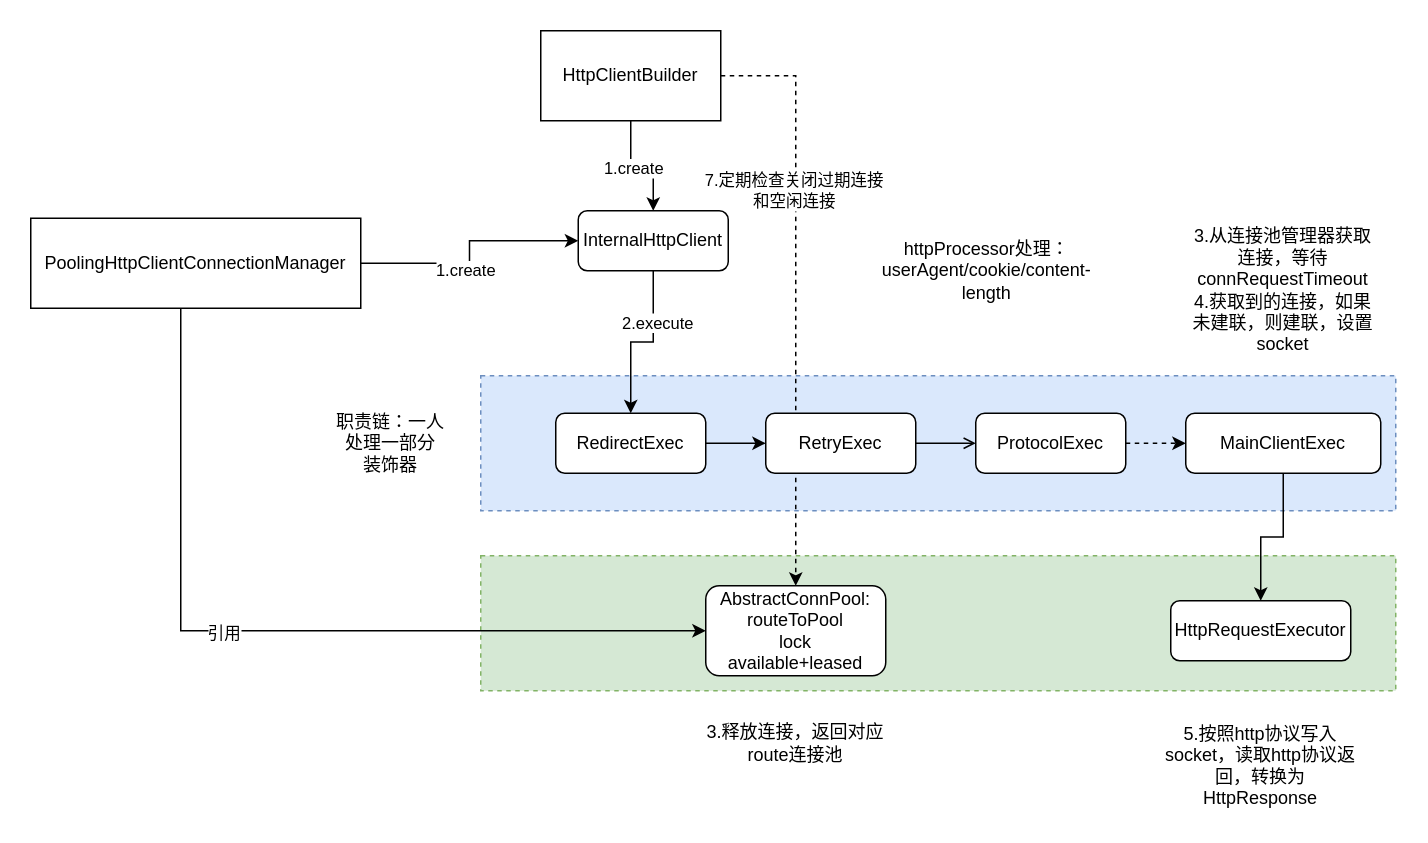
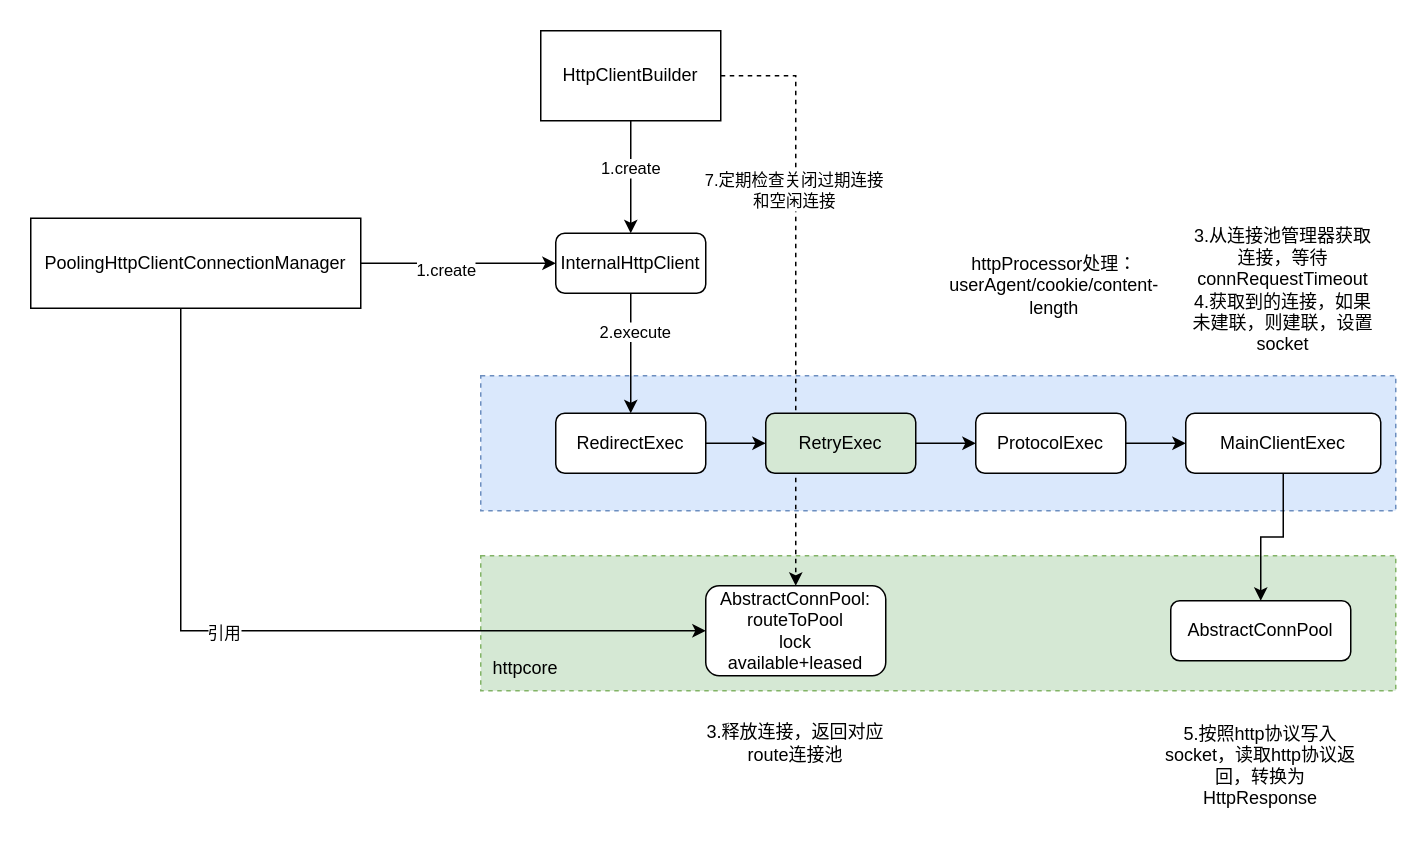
node "InternalHttpClient": moved (653, 241) -> (631, 263)
node "httpProcessor处理：userAgent/cookie/content-length": moved (987, 271) -> (1055, 286)
node "职责链：一人处理一部分 装饰器": removed
node "RetryExec": fillcolor #ffffff -> #d5e8d4
edge "RetryExec" -> "ProtocolExec": arrowhead open -> classic
edge "ProtocolExec" -> "MainClientExec": style dashed -> solid
node "HttpRequestExecutor": label "HttpRequestExecutor" -> "AbstractConnPool"
node "httpcore": added
